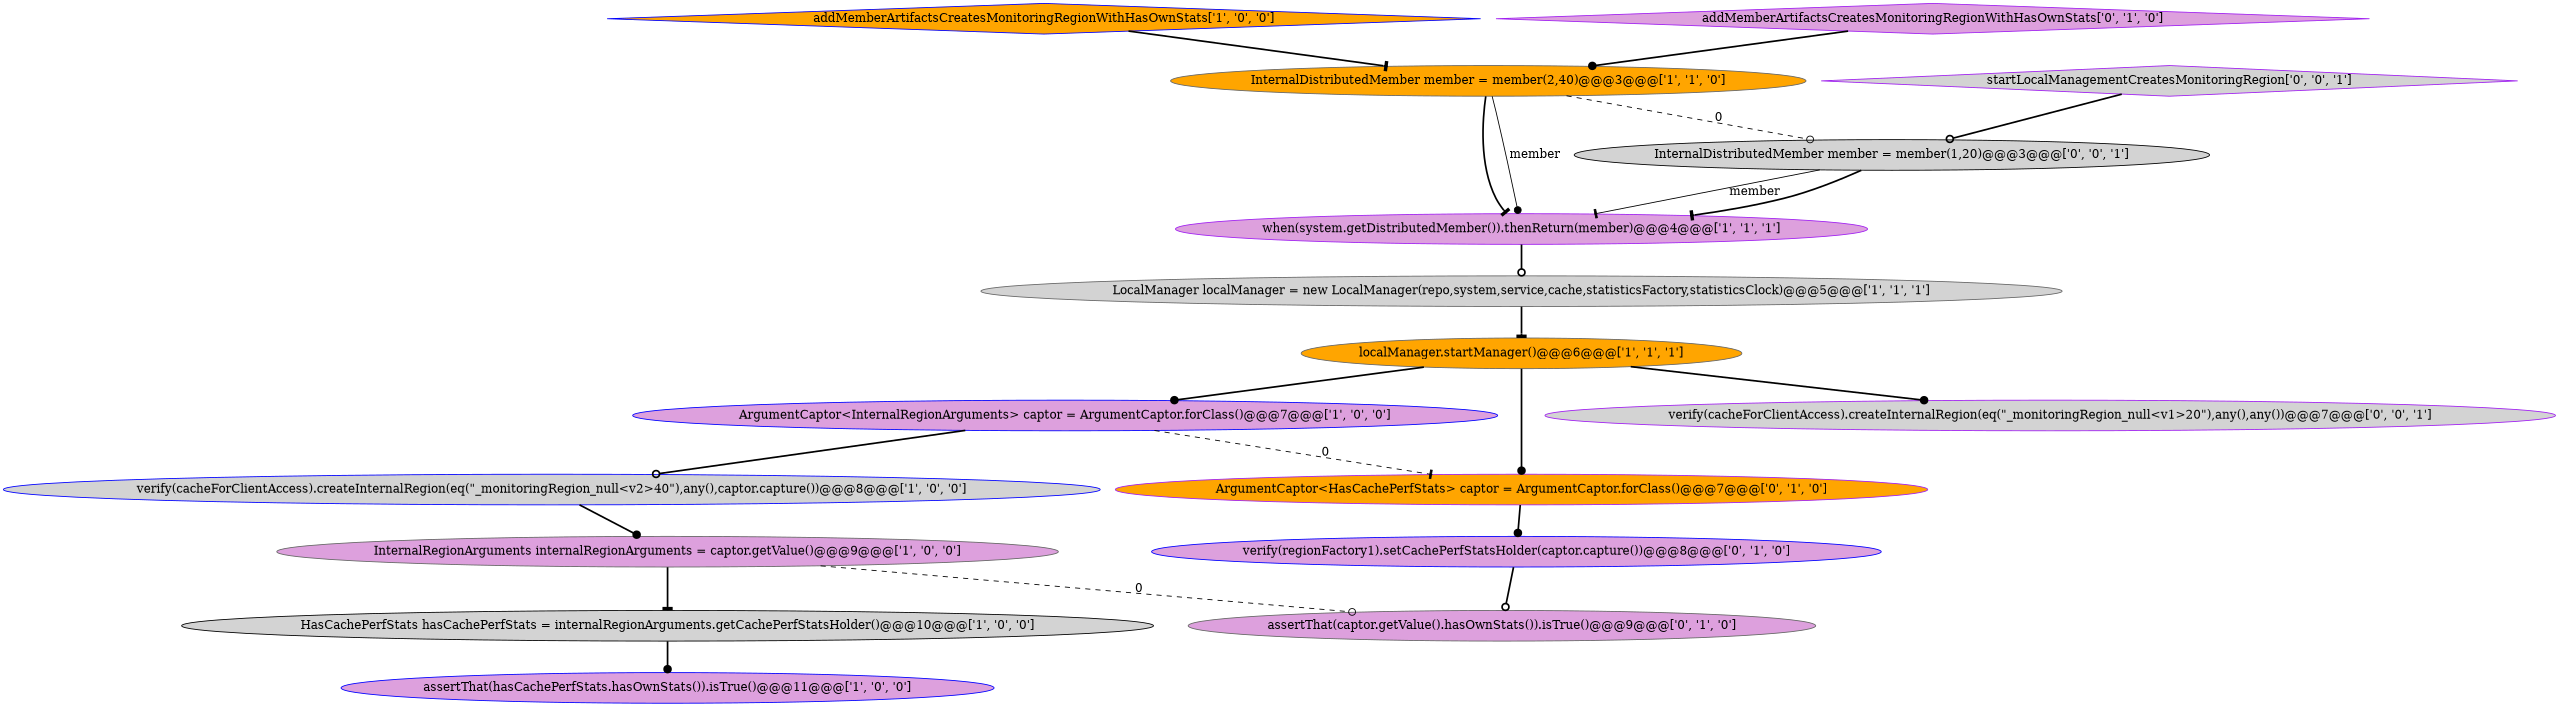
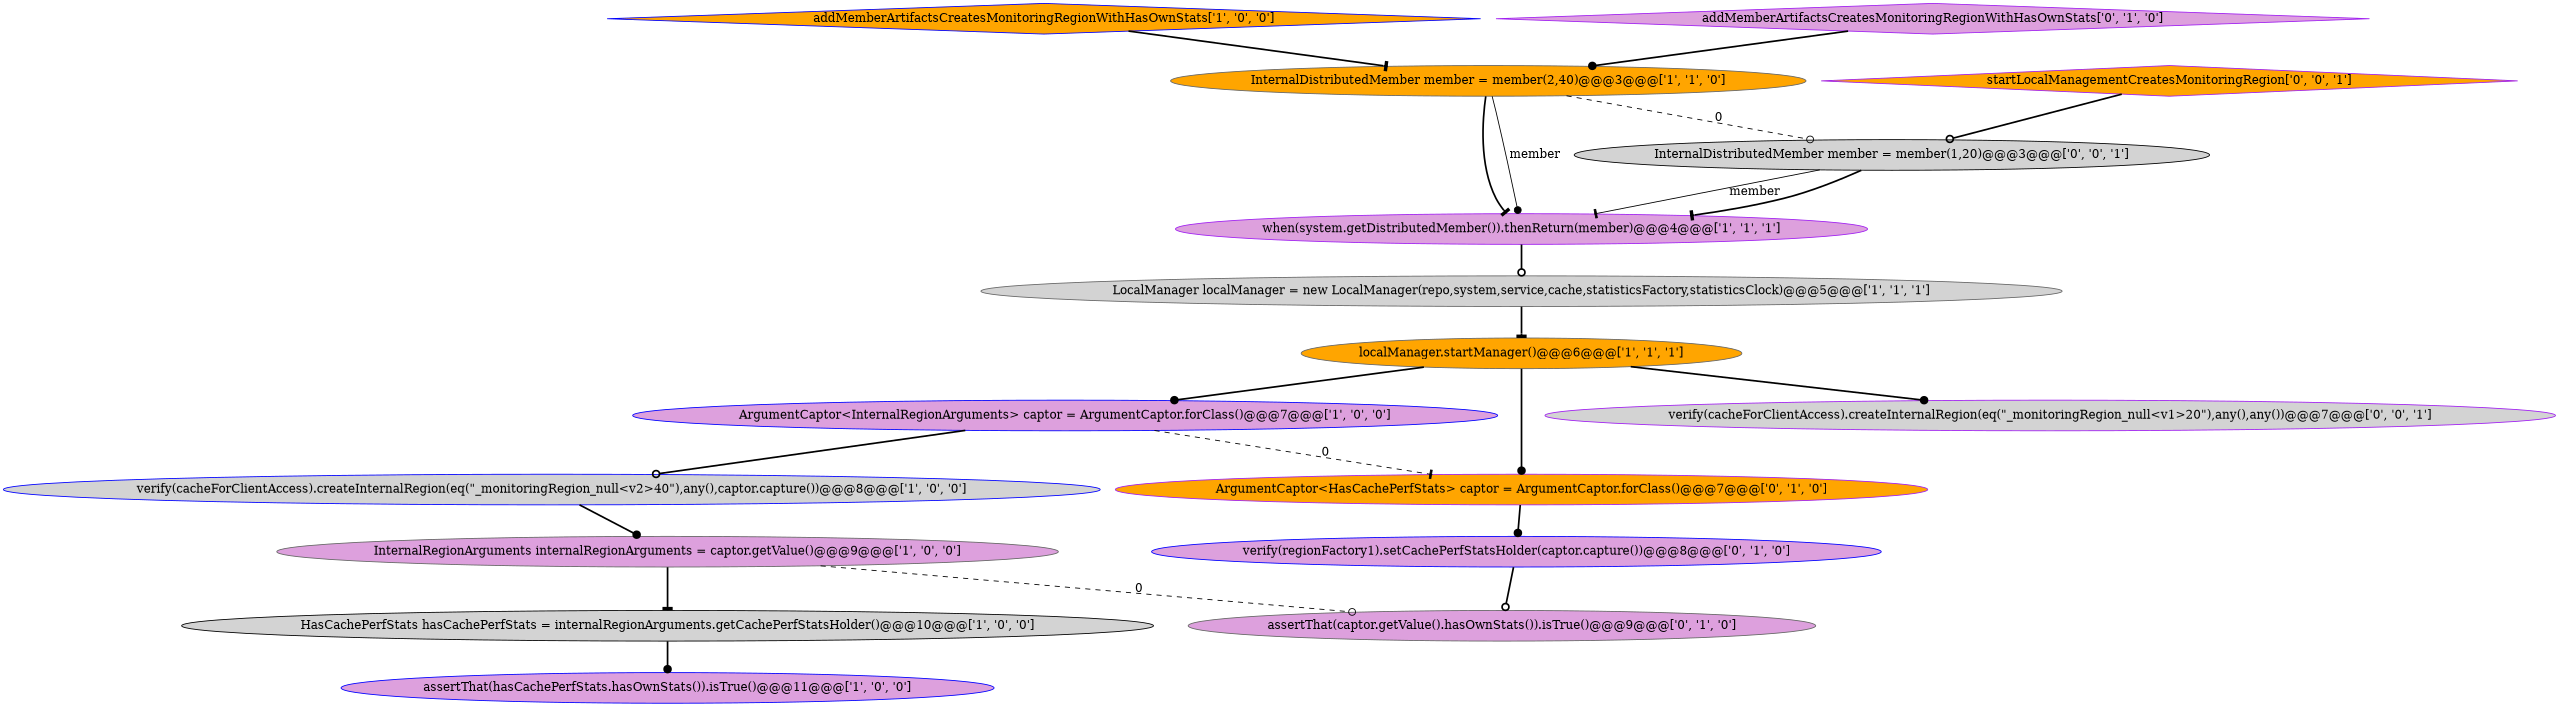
node "startLocalManagementCreatesMonitoringRegion['0', '0', '1']": fillcolor lightgrey -> orange
